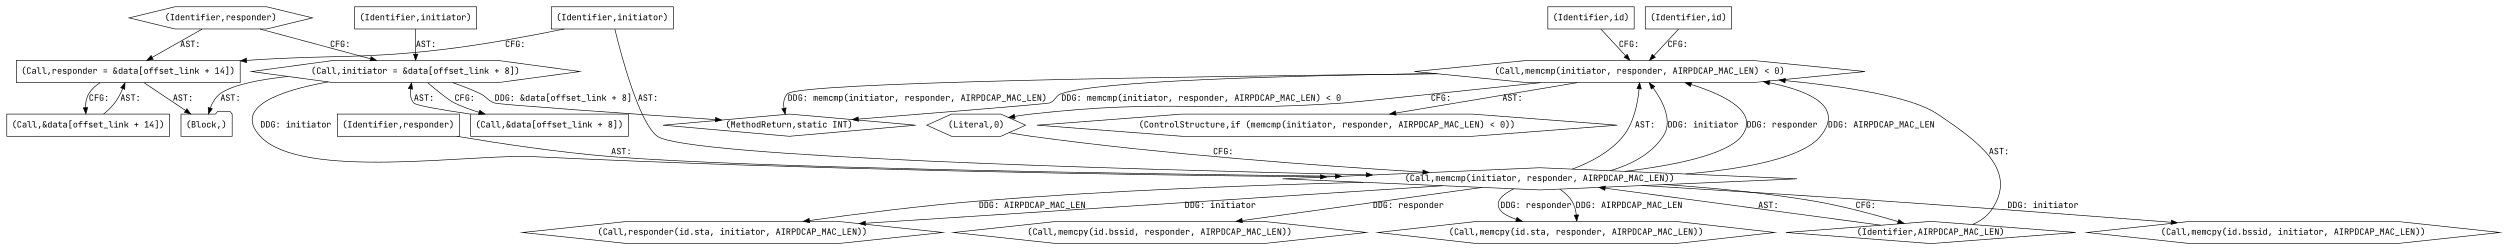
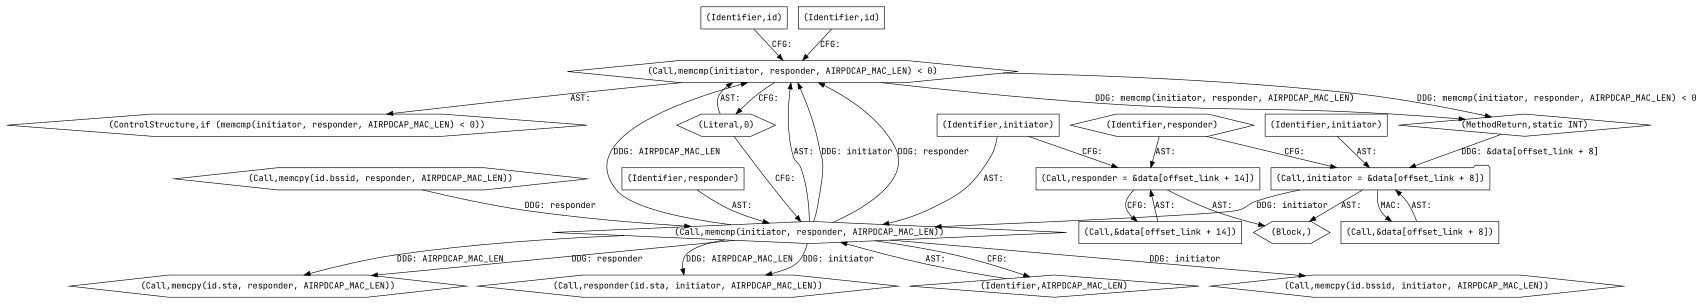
node "(Call,initiator = &data[offset_link + 8])": shape hexagon -> folder
edge "(Call,initiator = &data[offset_link + 8])" -> "(Call,&data[offset_link + 8])": label "CFG: " -> "MAC: "
edge "(Call,initiator = &data[offset_link + 8])" -> "(MethodReturn,static INT)": reversed
edge "(Identifier,AIRPDCAP_MAC_LEN)" -> "(Call,memcmp(initiator, responder, AIRPDCAP_MAC_LEN) < 0)": now "(Literal,0)" -> "(Call,memcmp(initiator, responder, AIRPDCAP_MAC_LEN) < 0)"
node "(Block,)": shape folder -> hexagon
edge "(Call,memcmp(initiator, responder, AIRPDCAP_MAC_LEN))" -> "(Call,memcpy(id.bssid, responder, AIRPDCAP_MAC_LEN))": reversed
